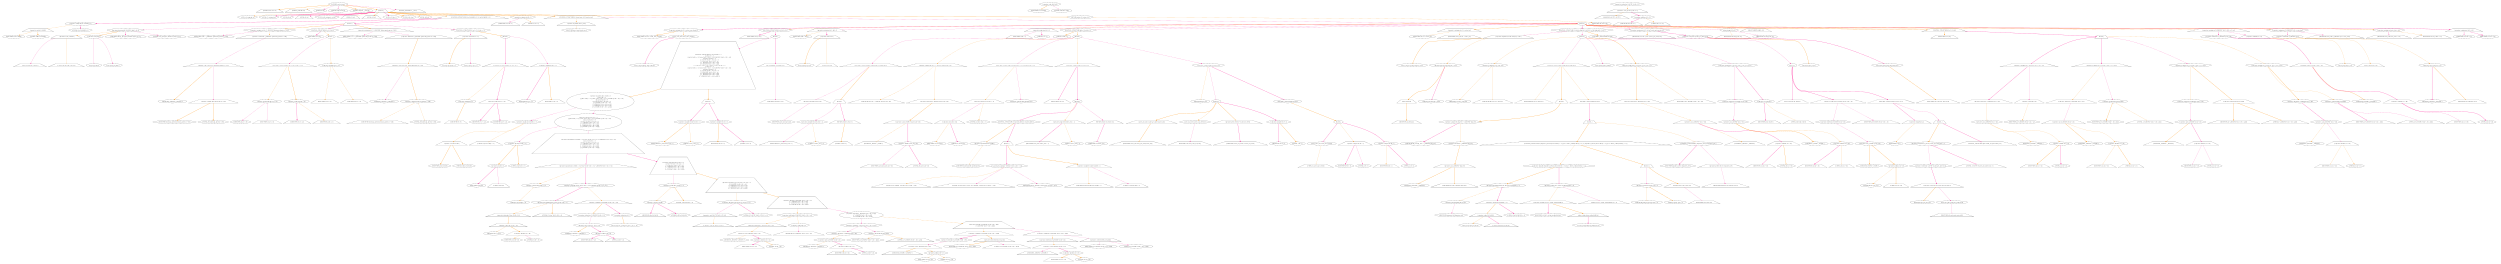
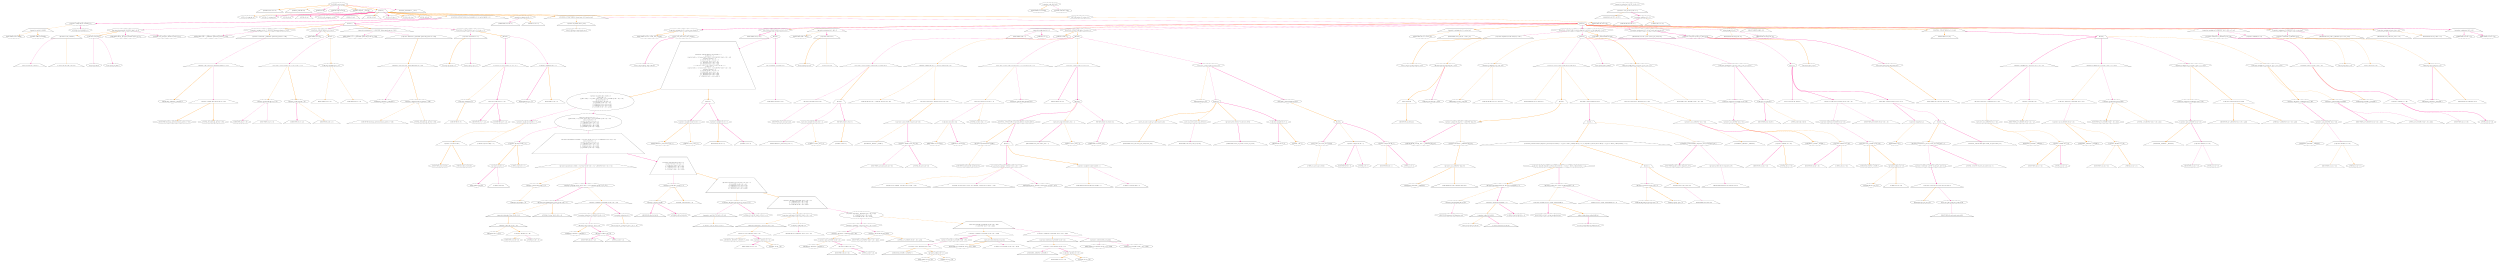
edge "(<operator>.cast,(_DWORD *)(dnsmasq_daemon + 248))" -> "(<operator>.addition,dnsmasq_daemon + 248)": reversed
